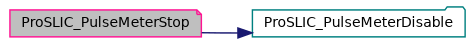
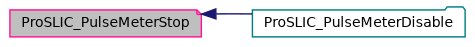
edge "ProSLIC_PulseMeterStop" -> "ProSLIC_PulseMeterDisable": reversed
